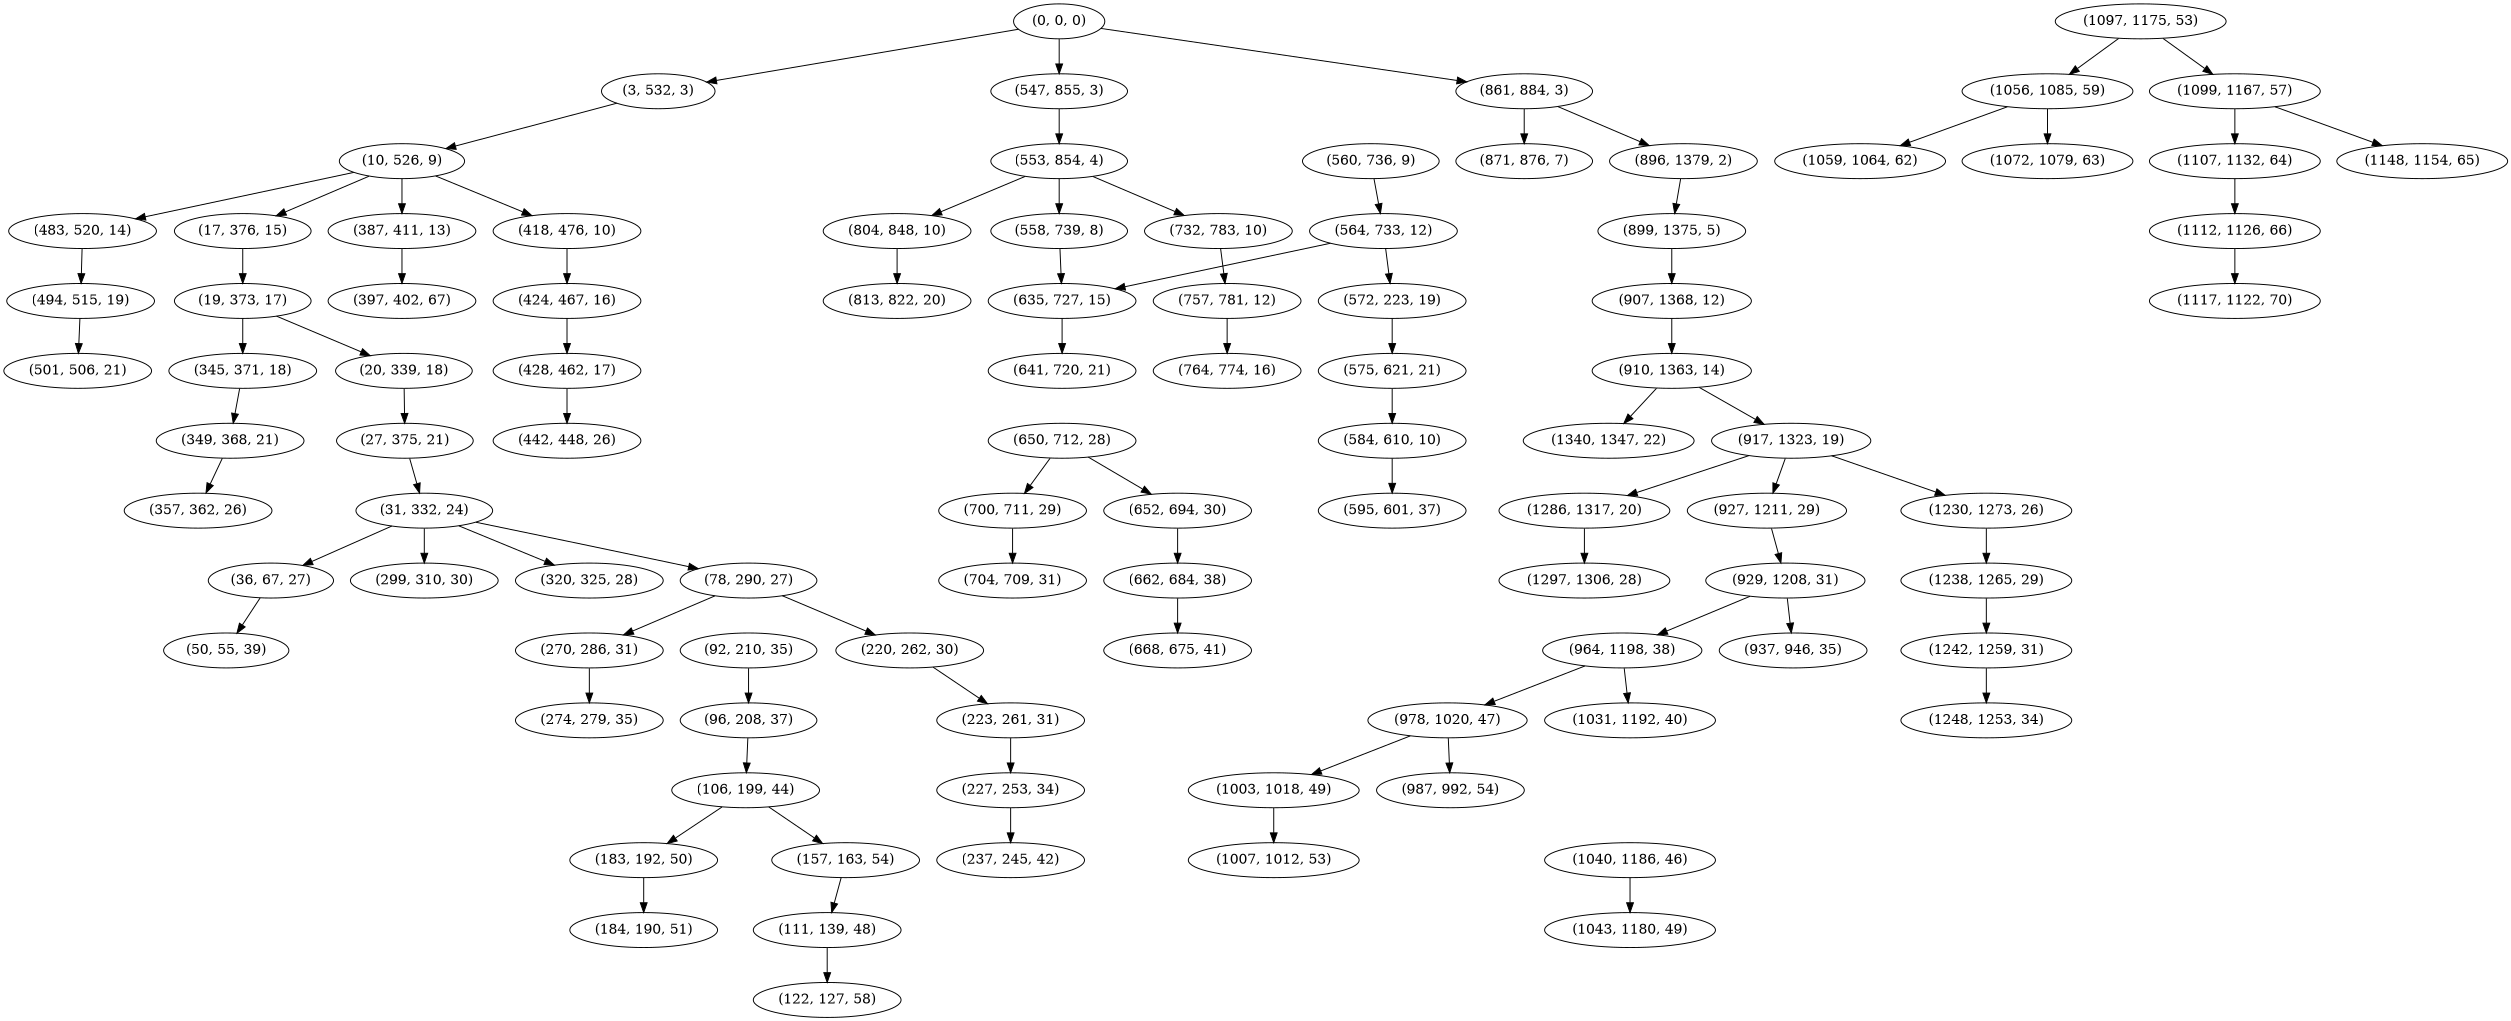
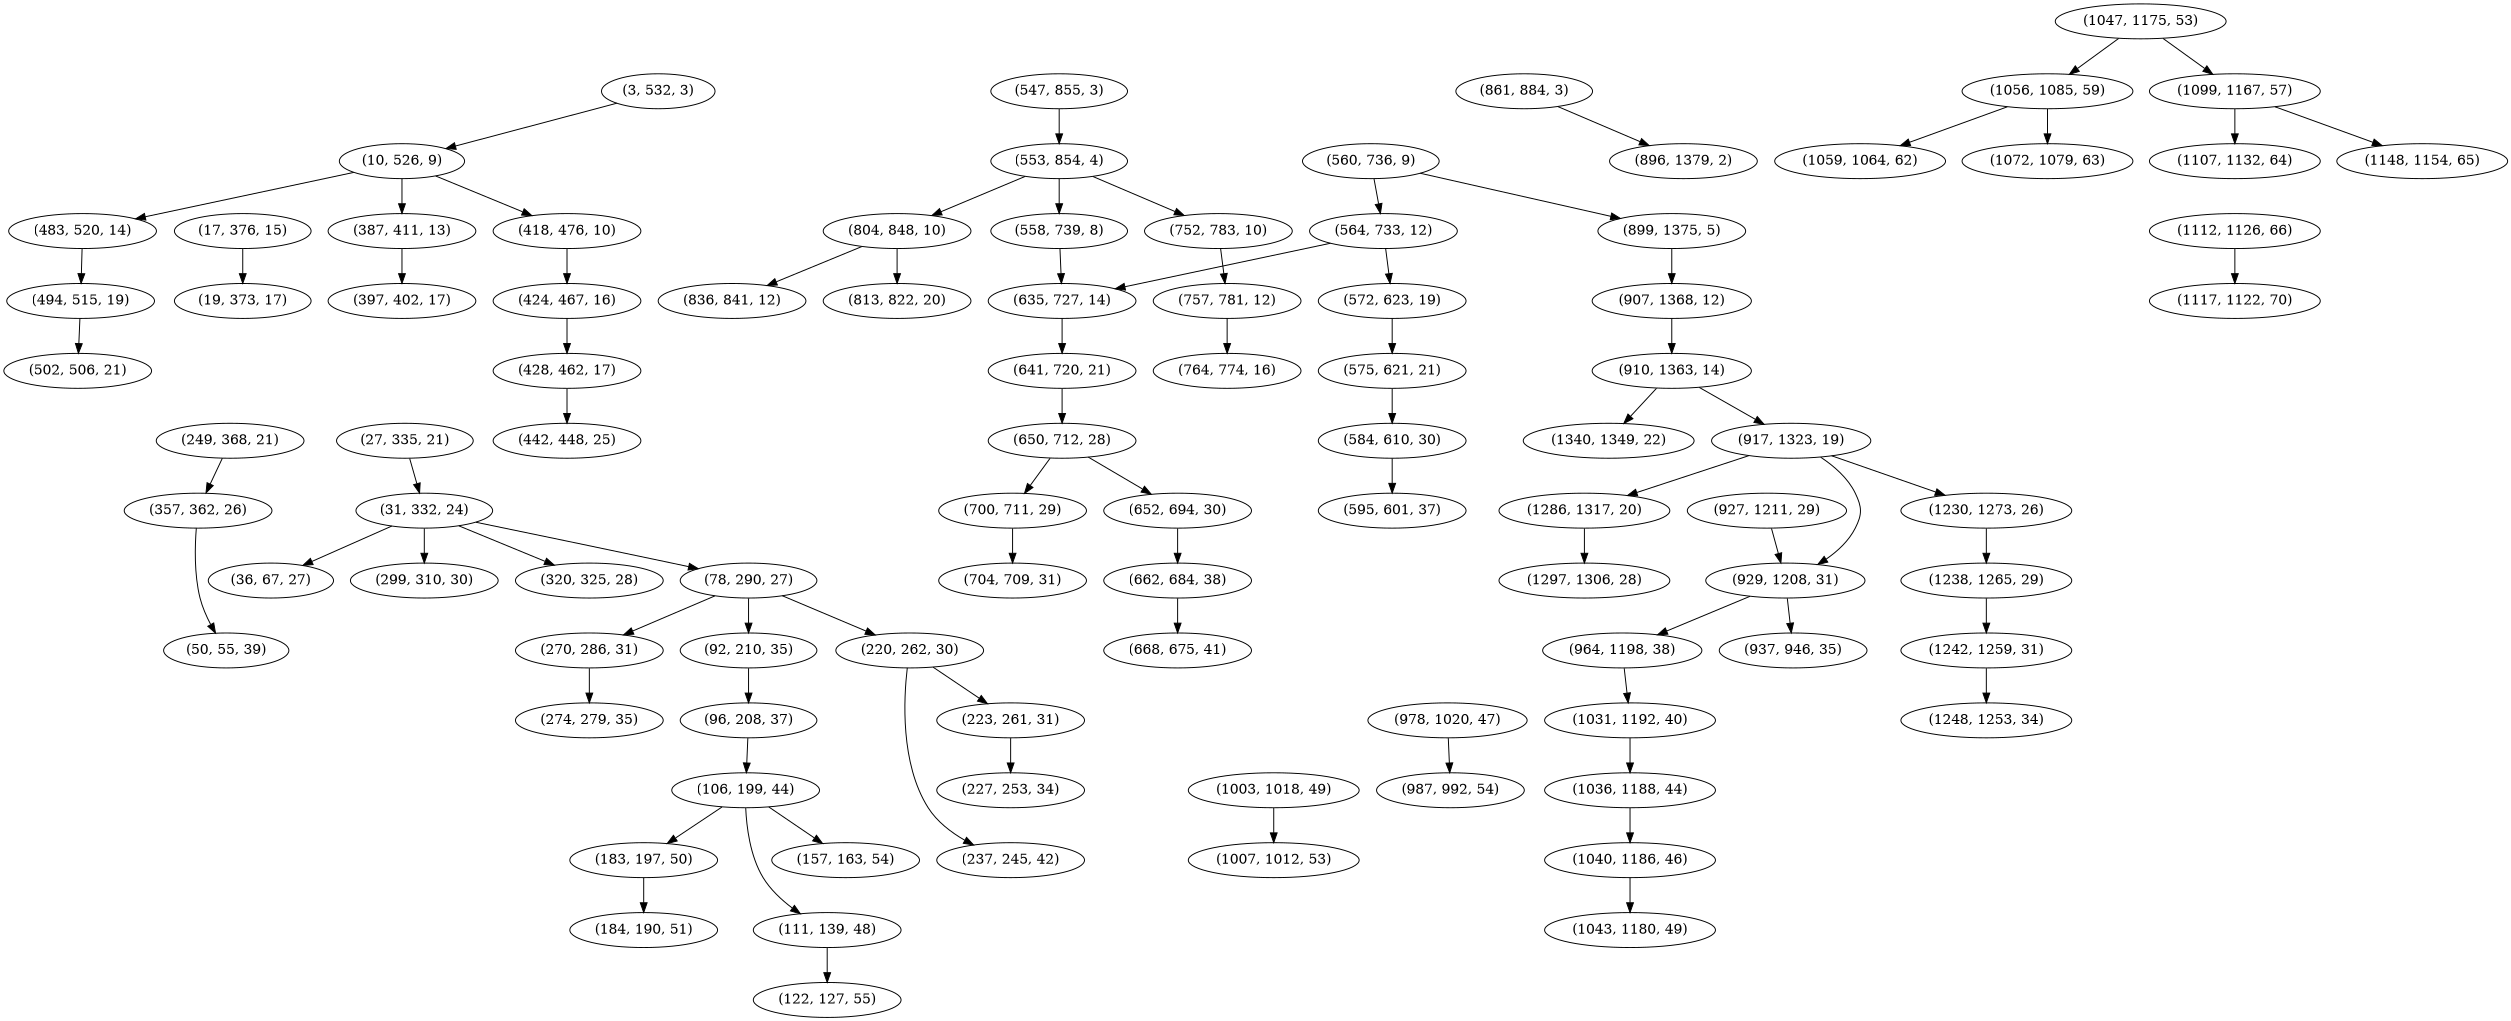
node "(0, 0, 0)": removed
node "(1097, 1175, 53)": label "(1097, 1175, 53)" -> "(1047, 1175, 53)"
node "(871, 876, 7)": removed
edge "(896, 1379, 2)" -> "(899, 1375, 5)": now "(560, 736, 9)" -> "(899, 1375, 5)"
edge "(1107, 1132, 64)" -> "(1112, 1126, 66)": removed
edge "(10, 526, 9)" -> "(17, 376, 15)": removed
node "(732, 783, 10)": label "(732, 783, 10)" -> "(752, 783, 10)"
node "(397, 402, 67)": label "(397, 402, 67)" -> "(397, 402, 17)"
node "(836, 841, 12)": added
node "(635, 727, 15)": label "(635, 727, 15)" -> "(635, 727, 14)"
node "(572, 223, 19)": label "(572, 223, 19)" -> "(572, 623, 19)"
node "(501, 506, 21)": label "(501, 506, 21)" -> "(502, 506, 21)"
node "(345, 371, 18)": removed
node "(20, 339, 18)": removed
edge "(641, 720, 21)" -> "(650, 712, 28)": added
node "(349, 368, 21)": label "(349, 368, 21)" -> "(249, 368, 21)"
node "(27, 375, 21)": label "(27, 375, 21)" -> "(27, 335, 21)"
node "(442, 448, 26)": label "(442, 448, 26)" -> "(442, 448, 25)"
node "(584, 610, 10)": label "(584, 610, 10)" -> "(584, 610, 30)"
node "(1340, 1347, 22)": label "(1340, 1347, 22)" -> "(1340, 1349, 22)"
edge "(917, 1323, 19)" -> "(927, 1211, 29)": now "(917, 1323, 19)" -> "(929, 1208, 31)"
edge "(36, 67, 27)" -> "(50, 55, 39)": now "(357, 362, 26)" -> "(50, 55, 39)"
edge "(78, 290, 27)" -> "(92, 210, 35)": added
edge "(964, 1198, 38)" -> "(978, 1020, 47)": removed
edge "(978, 1020, 47)" -> "(1003, 1018, 49)": removed
node "(1036, 1188, 44)": added
edge "(227, 253, 34)" -> "(237, 245, 42)": now "(220, 262, 30)" -> "(237, 245, 42)"
node "(183, 192, 50)": label "(183, 192, 50)" -> "(183, 197, 50)"
edge "(157, 163, 54)" -> "(111, 139, 48)": now "(106, 199, 44)" -> "(111, 139, 48)"
node "(122, 127, 58)": label "(122, 127, 58)" -> "(122, 127, 55)"
